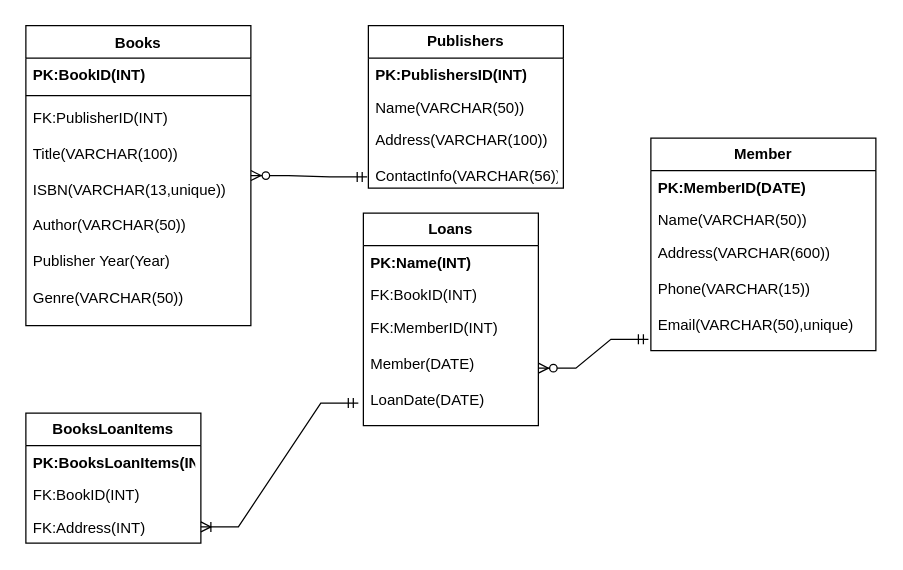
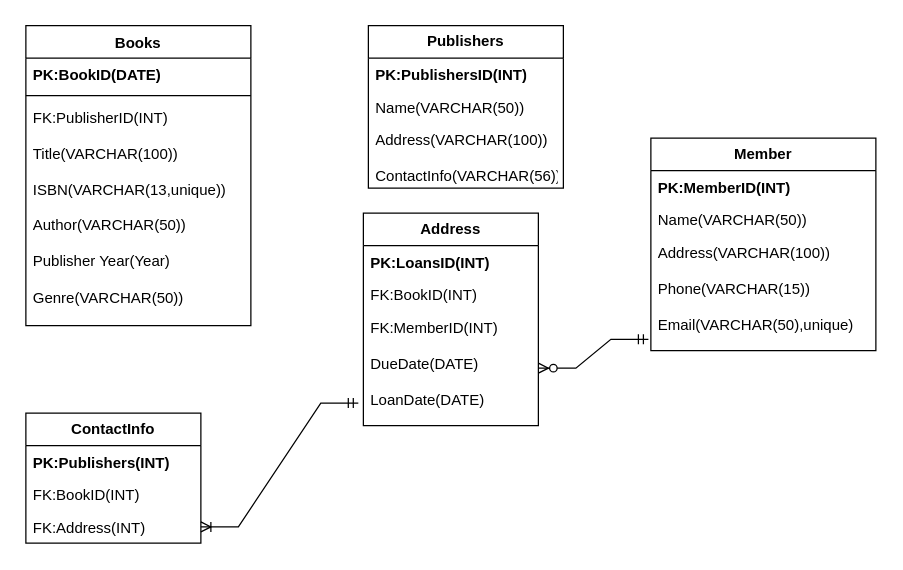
node "PK:BookID(INT)": label "PK:BookID(INT)" -> "PK:BookID(DATE)"
edge "Address(VARCHAR(100)) ContactInfo(VARCHAR(56))" -- "FK:PublisherID(INT) Title(VARCHAR(100)) ISBN(VARCHAR(13,unique)) Author(VARCHAR(50)) Publisher Year(Year) Genre(VARCHAR(50))": removed
node "PK:MemberID(DATE)": label "PK:MemberID(DATE)" -> "PK:MemberID(INT)"
node "Loans": label "Loans" -> "Address"
node "PK:Name(INT)": label "PK:Name(INT)" -> "PK:LoansID(INT)"
node "Address(VARCHAR(600)) Phone(VARCHAR(15)) Email(VARCHAR(50),unique)": label "Address(VARCHAR(600)) Phone(VARCHAR(15)) Email(VARCHAR(50),unique)" -> "Address(VARCHAR(100)) Phone(VARCHAR(15)) Email(VARCHAR(50),unique)"
node "FK:MemberID(INT) Member(DATE) LoanDate(DATE)": label "FK:MemberID(INT) Member(DATE) LoanDate(DATE)" -> "FK:MemberID(INT) DueDate(DATE) LoanDate(DATE)"
node "BooksLoanItems": label "BooksLoanItems" -> "ContactInfo"
node "PK:BooksLoanItems(INT)": label "PK:BooksLoanItems(INT)" -> "PK:Publishers(INT)"
